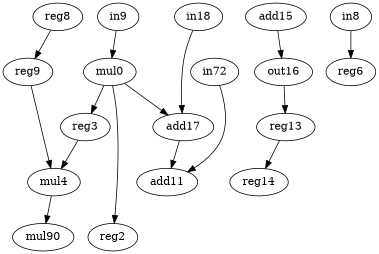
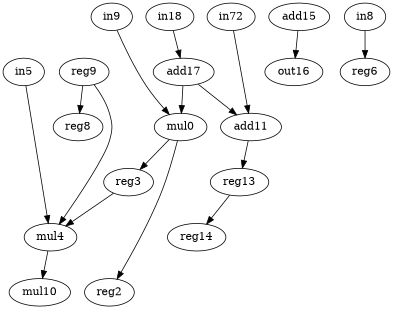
edge "reg8" -> "reg9": reversed
node "in5": added
edge "out16" -> "reg13": now "add11" -> "reg13"
edge "mul0" -> "add17": reversed
node "mul90": label "mul90" -> "mul10"
